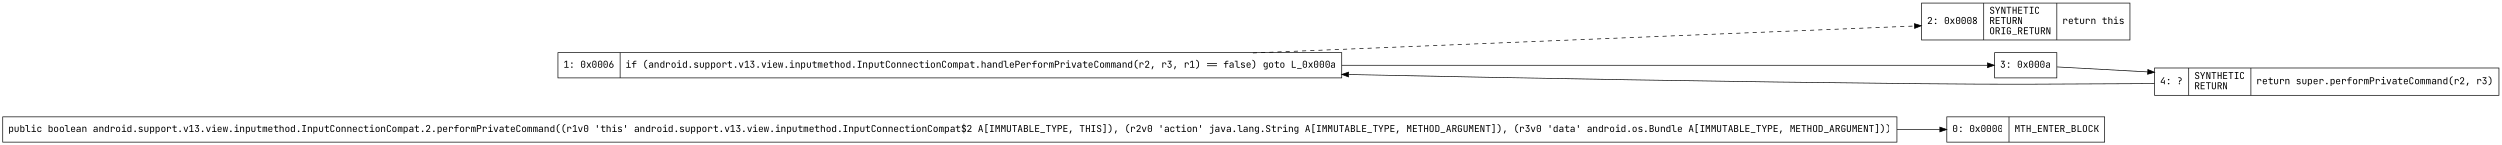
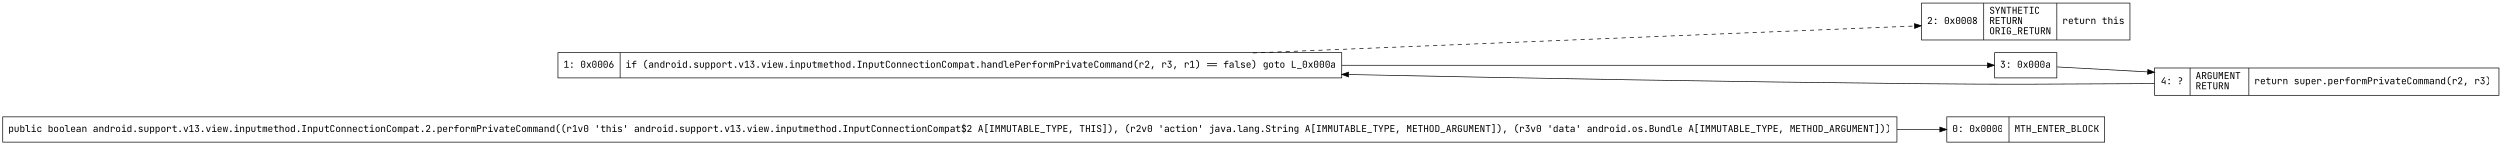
node "4: ?": text "SYNTHETIC" -> "ARGUMENT"
